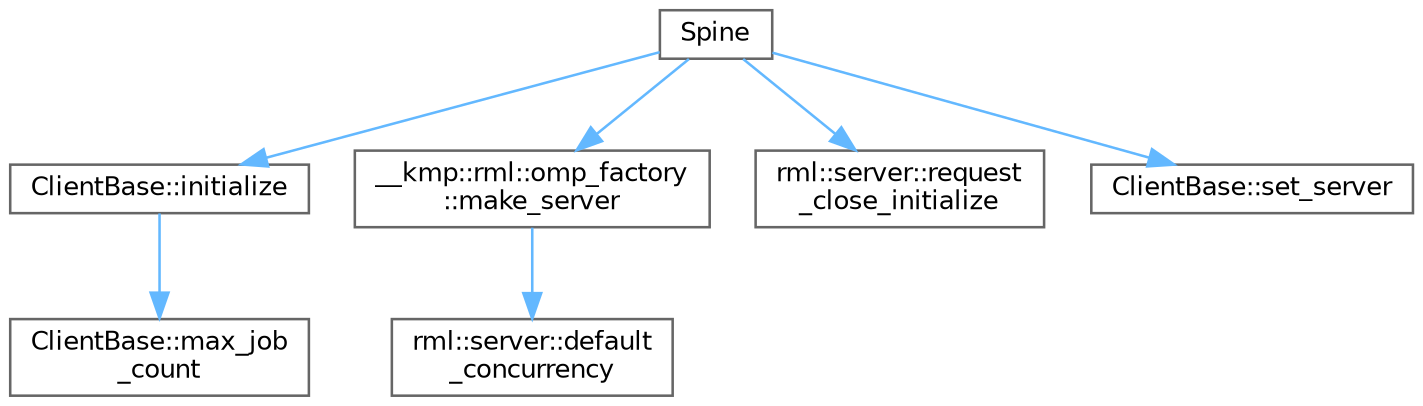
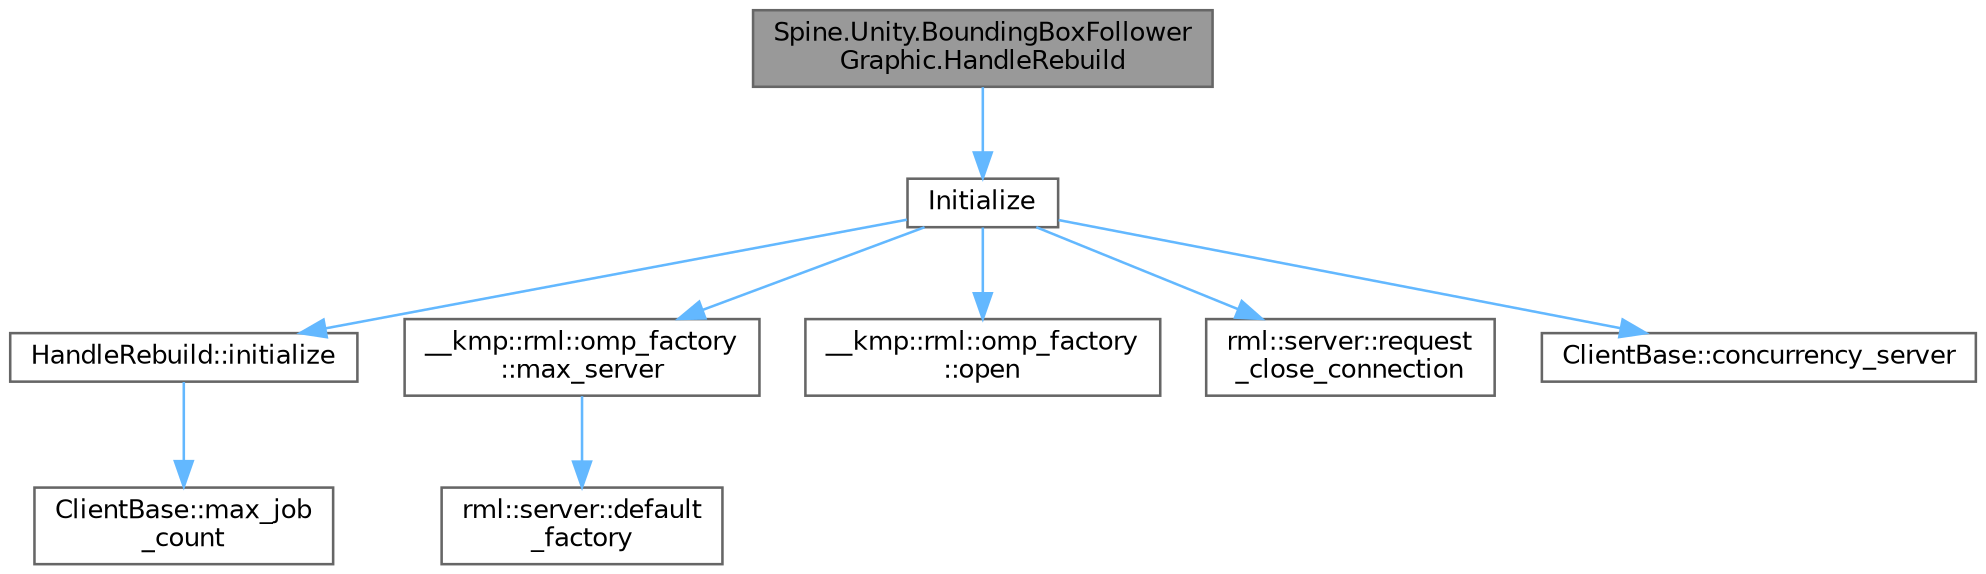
node "Spine": label "Spine" -> "Initialize"
node "Spine.Unity.BoundingBoxFollower Graphic.HandleRebuild": added
node "ClientBase::initialize": label "ClientBase::initialize" -> "HandleRebuild::initialize"
node "__kmp::rml::omp_factory ::make_server": label "__kmp::rml::omp_factory ::make_server" -> "__kmp::rml::omp_factory ::max_server"
node "rml::server::request _close_initialize": label "rml::server::request _close_initialize" -> "rml::server::request _close_connection"
node "ClientBase::set_server": label "ClientBase::set_server" -> "ClientBase::concurrency_server"
node "rml::server::default _concurrency": label "rml::server::default _concurrency" -> "rml::server::default _factory"
node "__kmp::rml::omp_factory ::open": added
